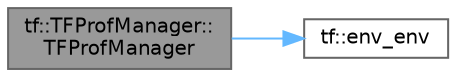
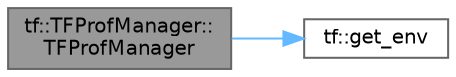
node "tf::env_env": label "tf::env_env" -> "tf::get_env"
